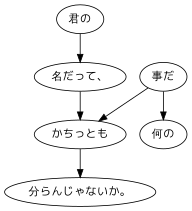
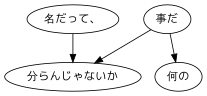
node "君の": removed
node "かちっとも": label "かちっとも" -> "分らんじゃないか"
node "分らんじゃないか。": removed
